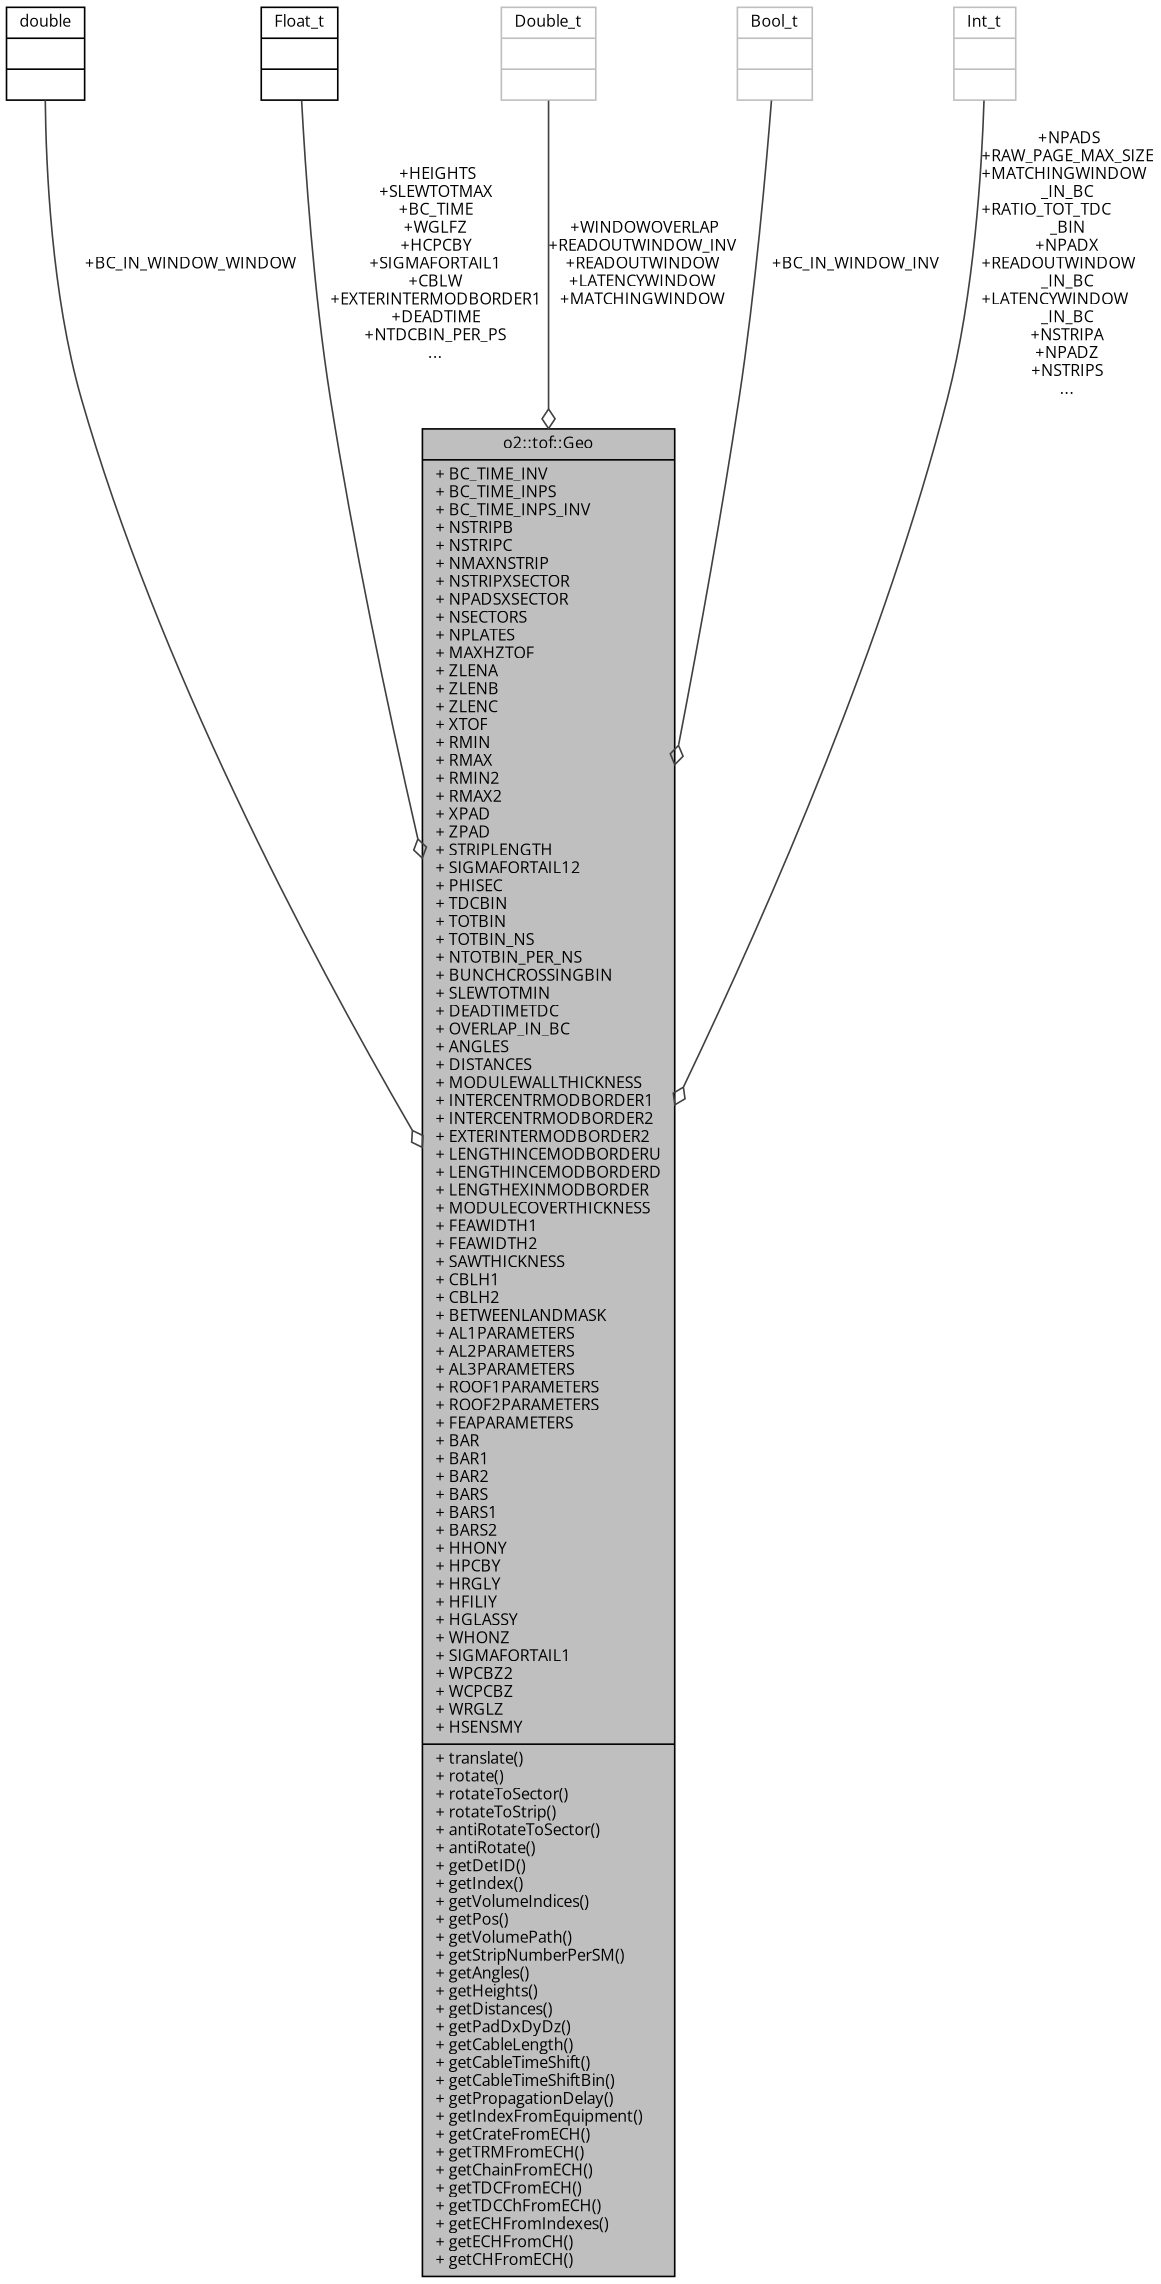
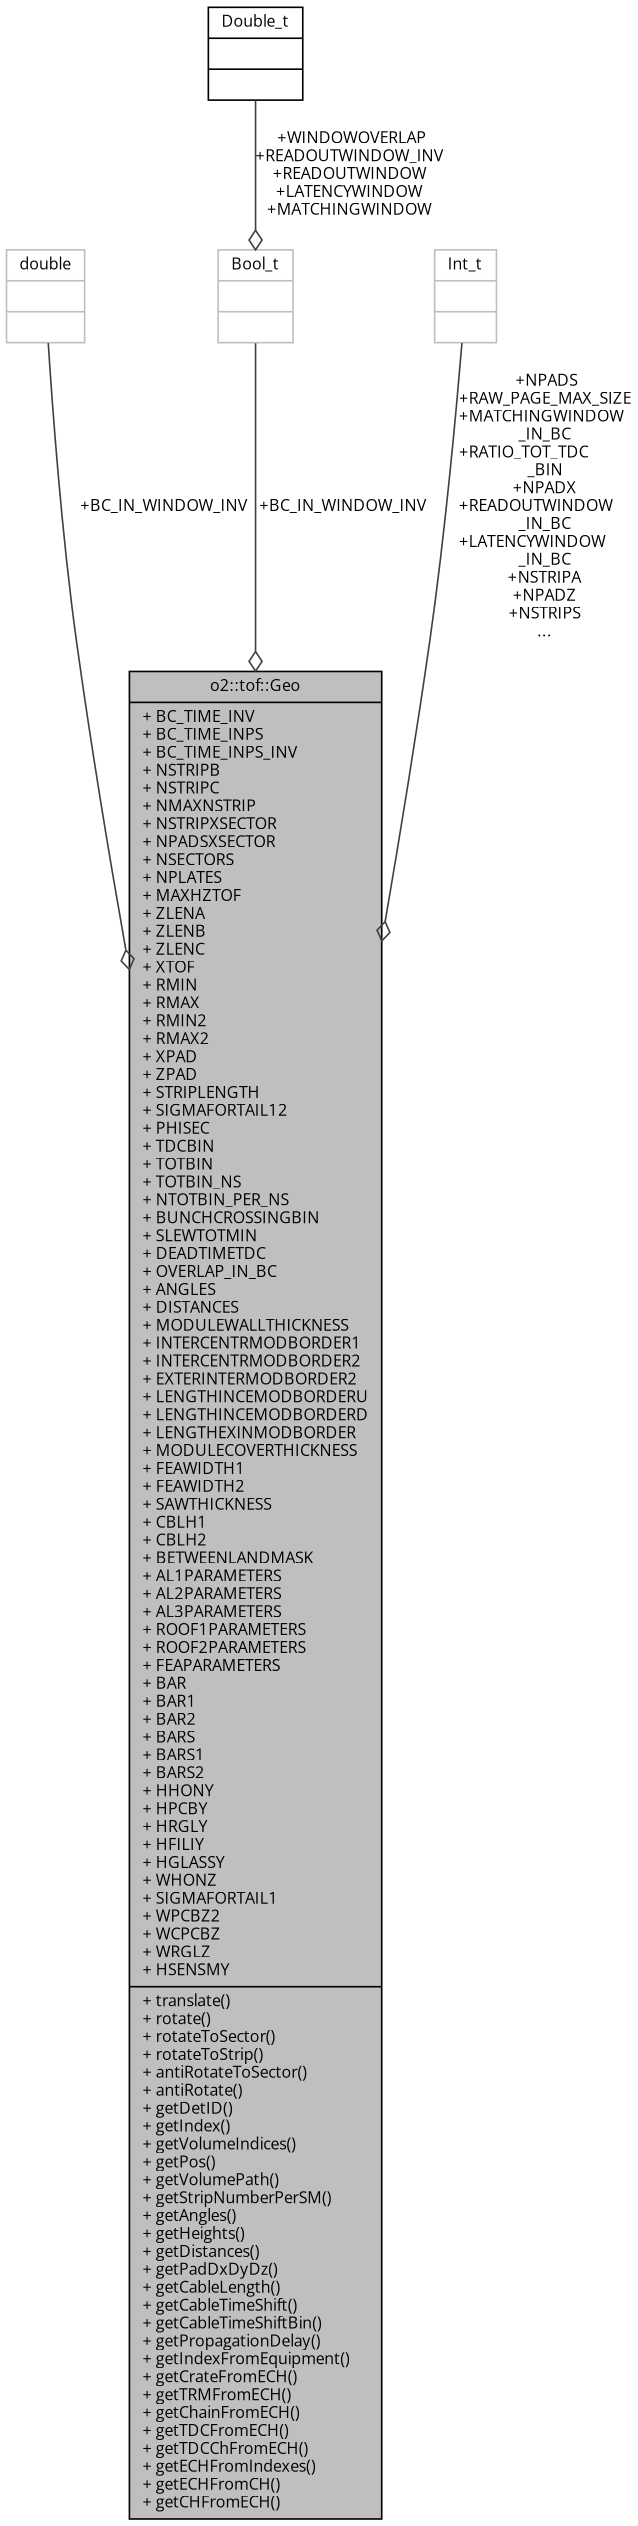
node "double": color black -> grey75
node "Float_t": removed
node "Double_t": color grey75 -> black
edge "Double_t" -> "o2::tof::Geo": now "Double_t" -> "Bool_t"
edge "double" -> "o2::tof::Geo": label " +BC_IN_WINDOW_WINDOW" -> " +BC_IN_WINDOW_INV"
